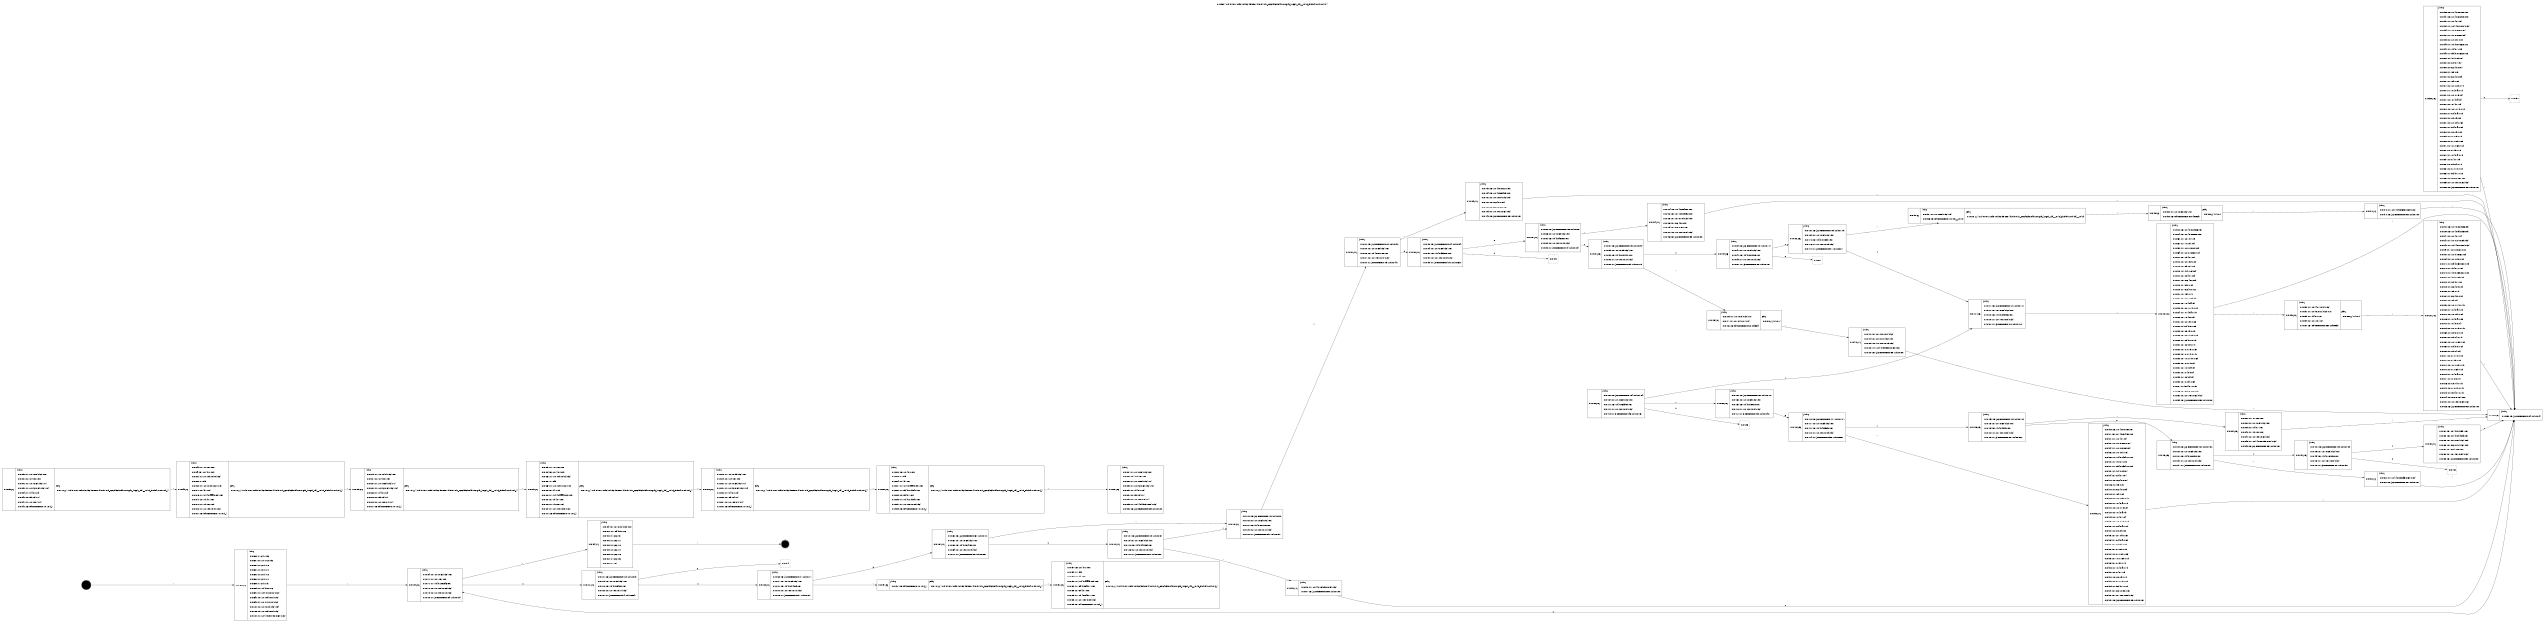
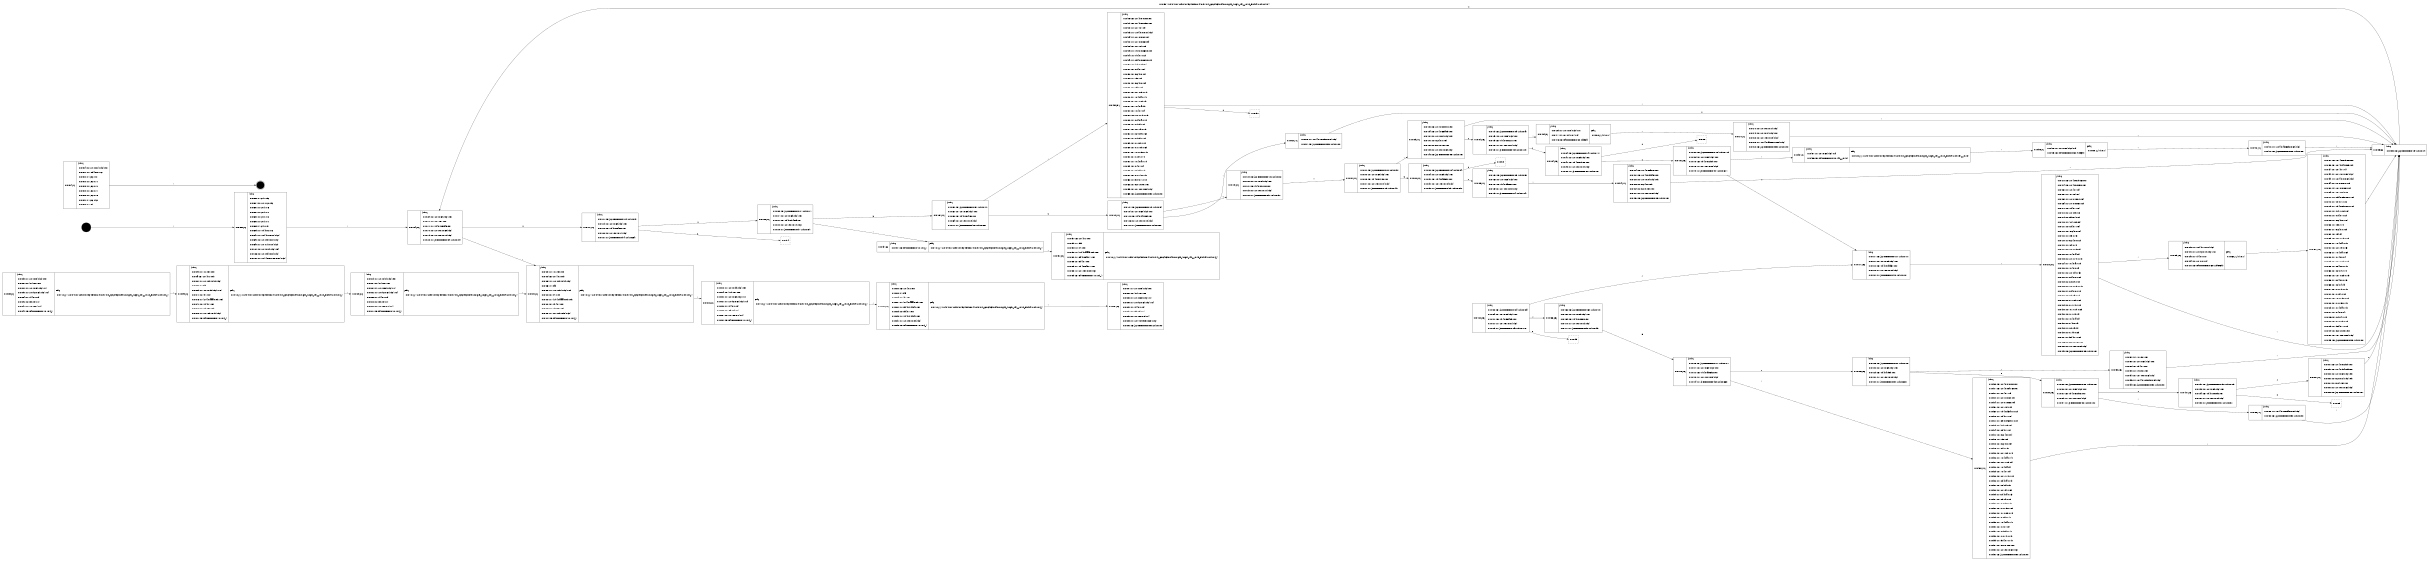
edge "0x4016c0 [22]" -> "0x4016d6 [25]": now "0x4017da [27]" -> "0x4016d6 [25]"
edge "0x401652 [22]" -> "0x40167e [22]": now "0x401652 [22]" -> "0x401bcc [151]"
edge "0x40160f [23]" -> "0x401c6f [21]": now "0x40160f [23]" -> "0x401a4b [46]"
